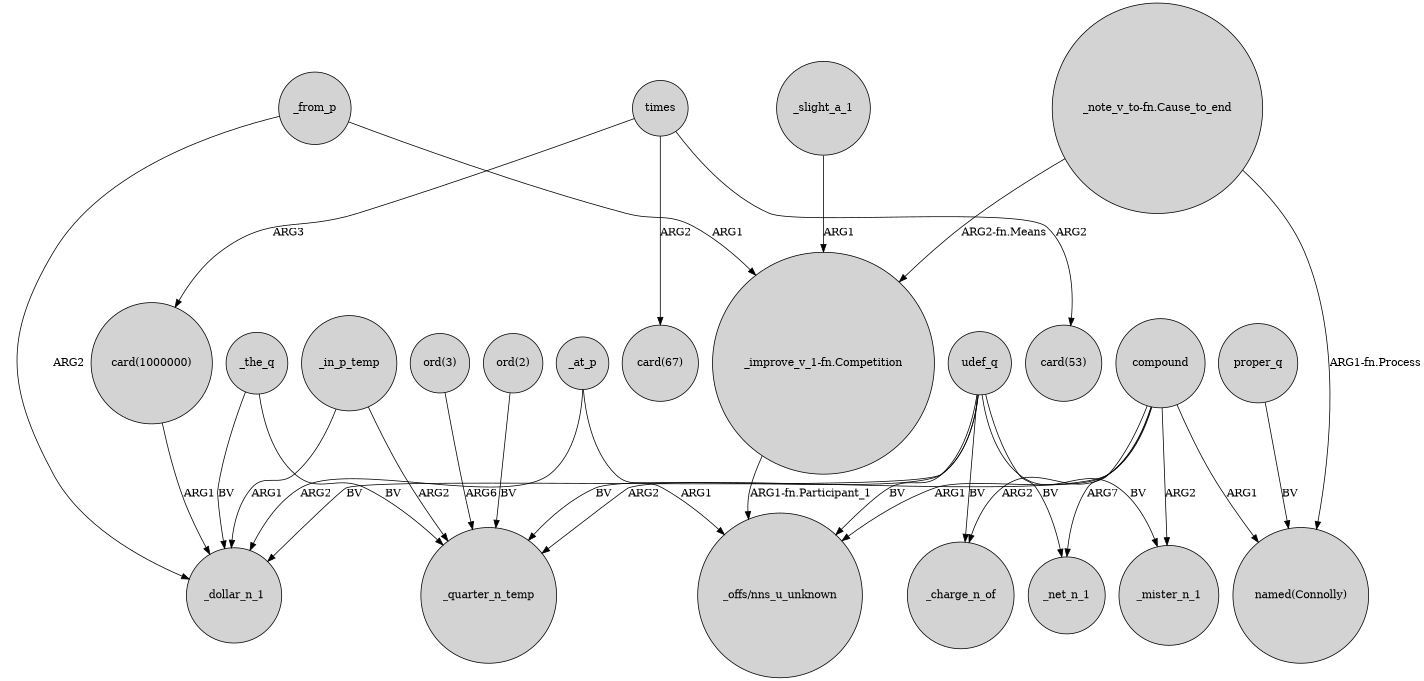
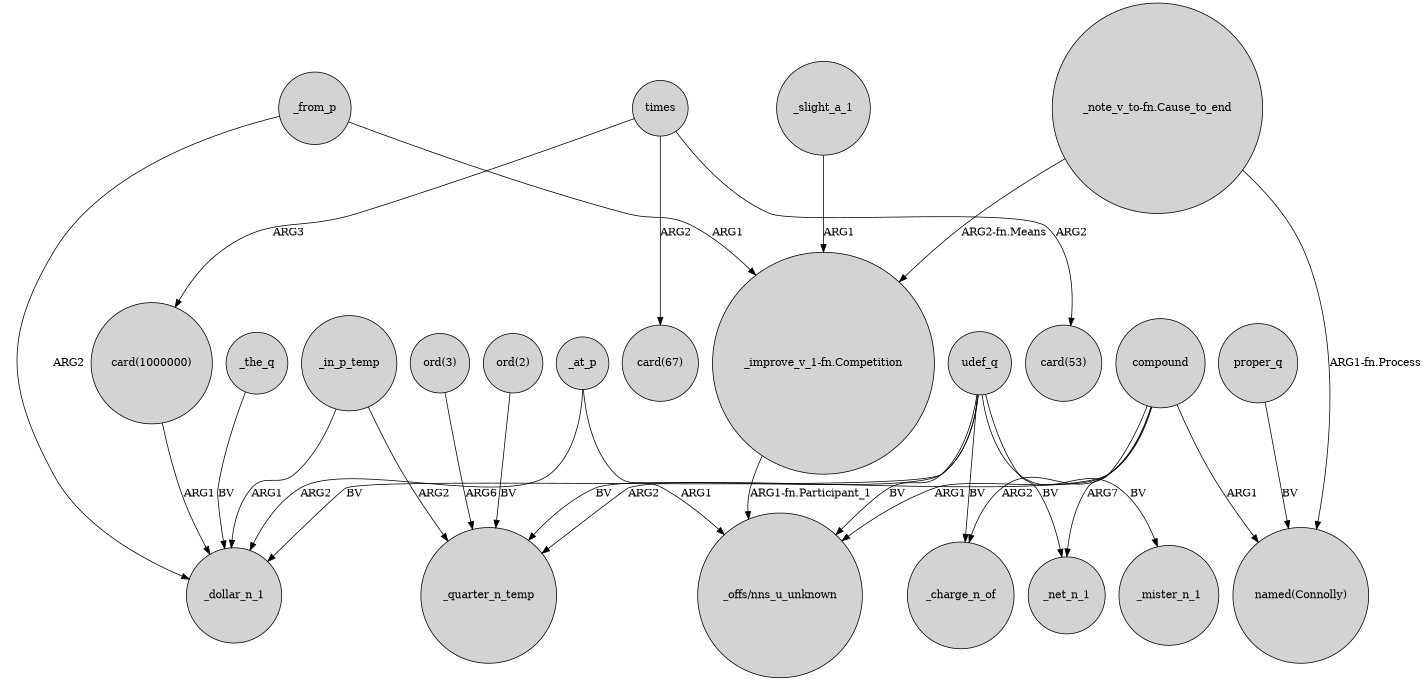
edge "compound" -> "_mister_n_1": removed, label "ARG2"
edge "_the_q" -> "_quarter_n_temp": removed, label "BV"
